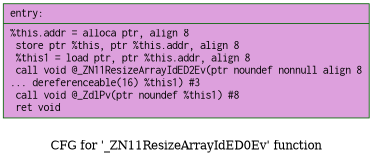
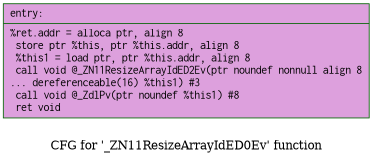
node "entry:": text "%this.addr = alloca ptr, align 8" -> "%ret.addr = alloca ptr, align 8"
